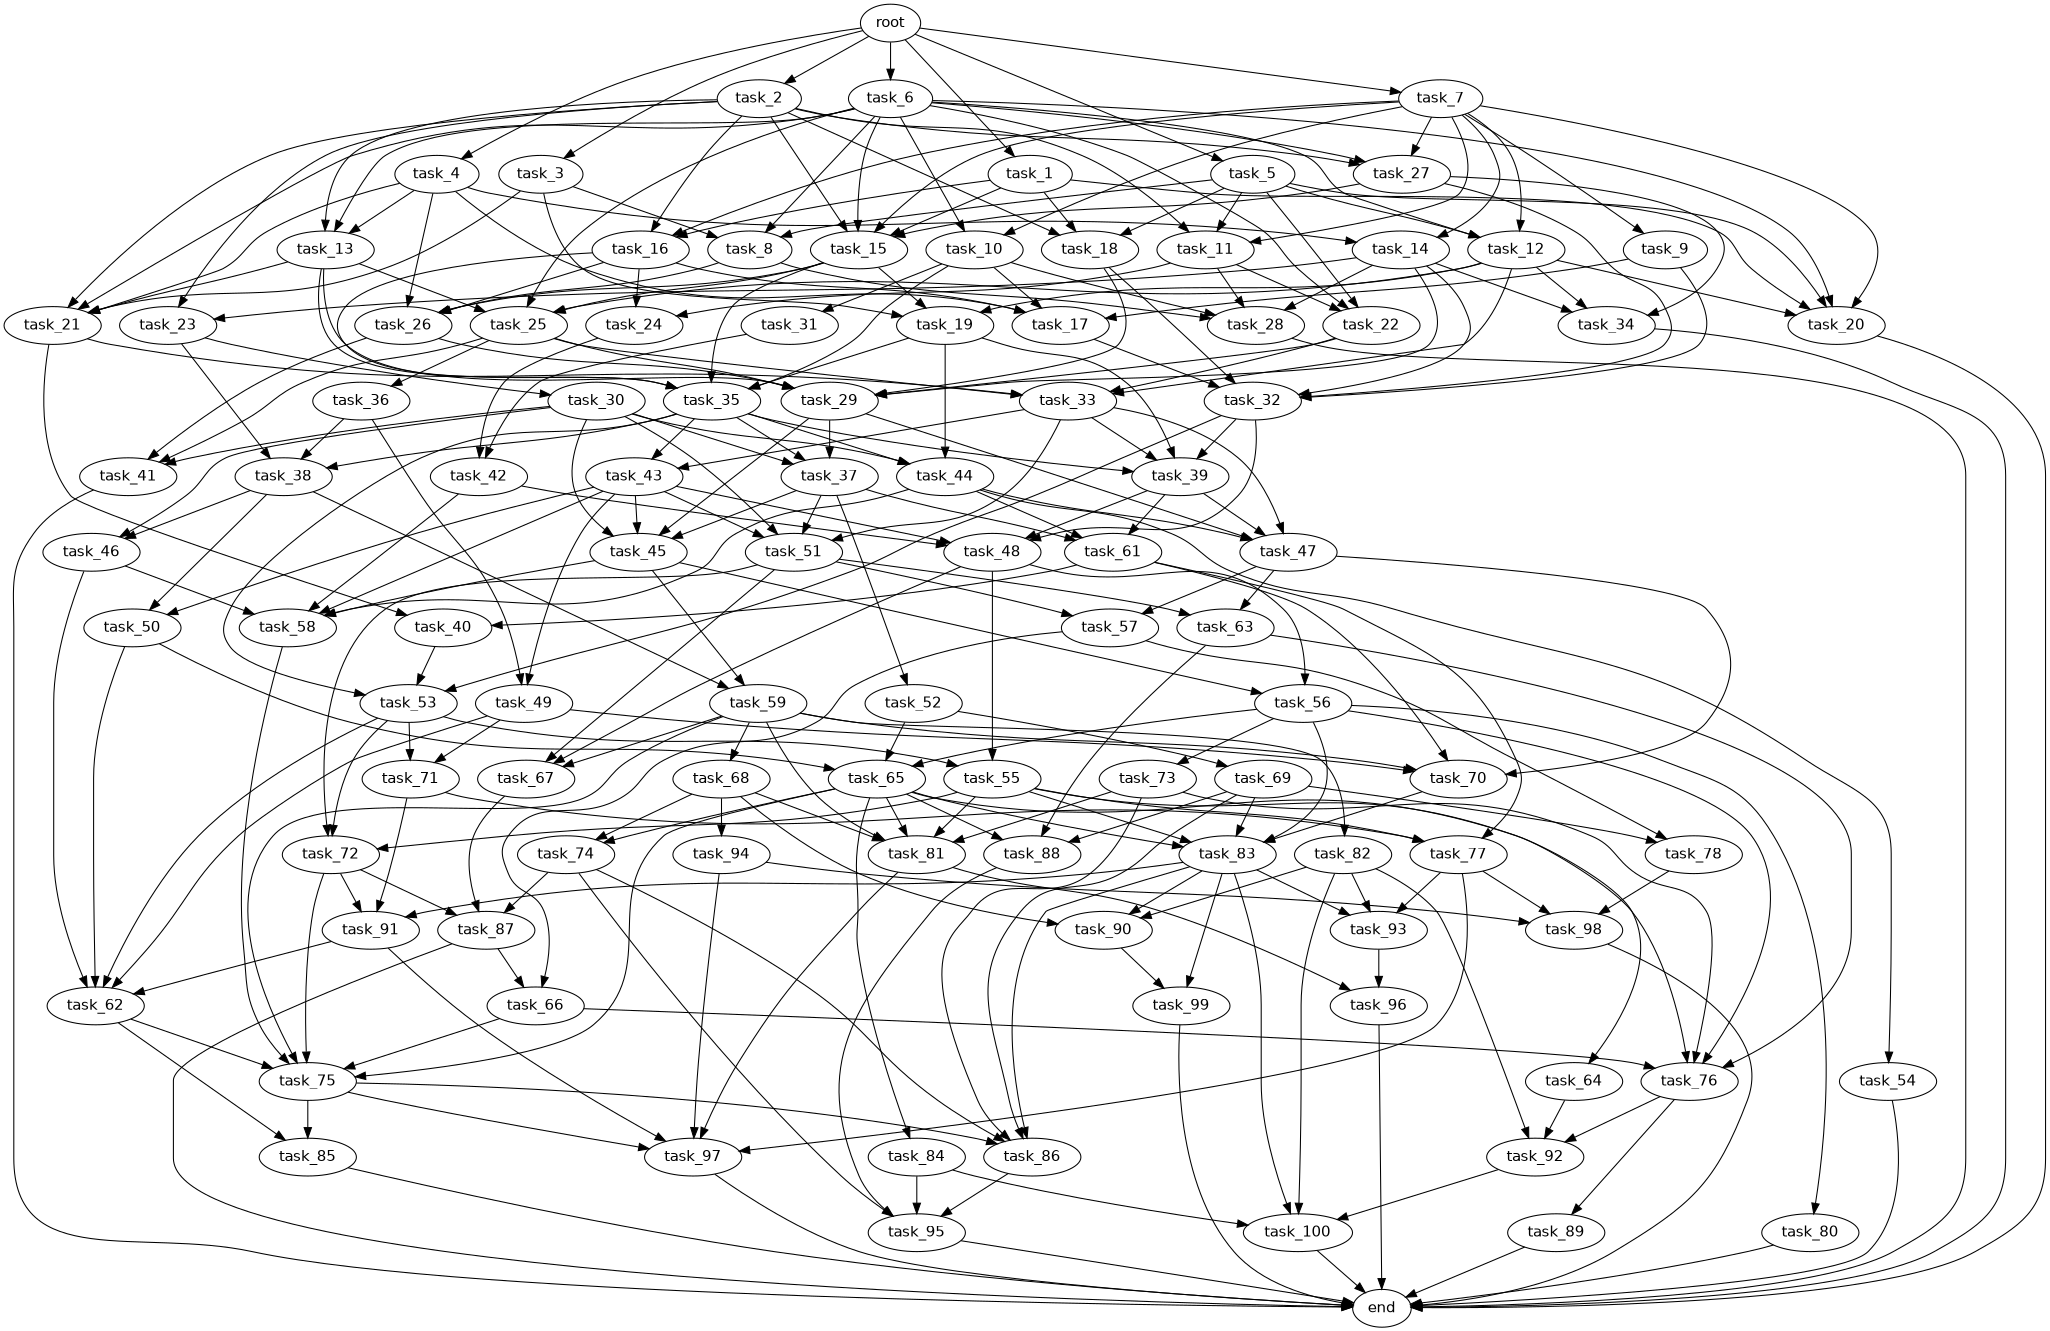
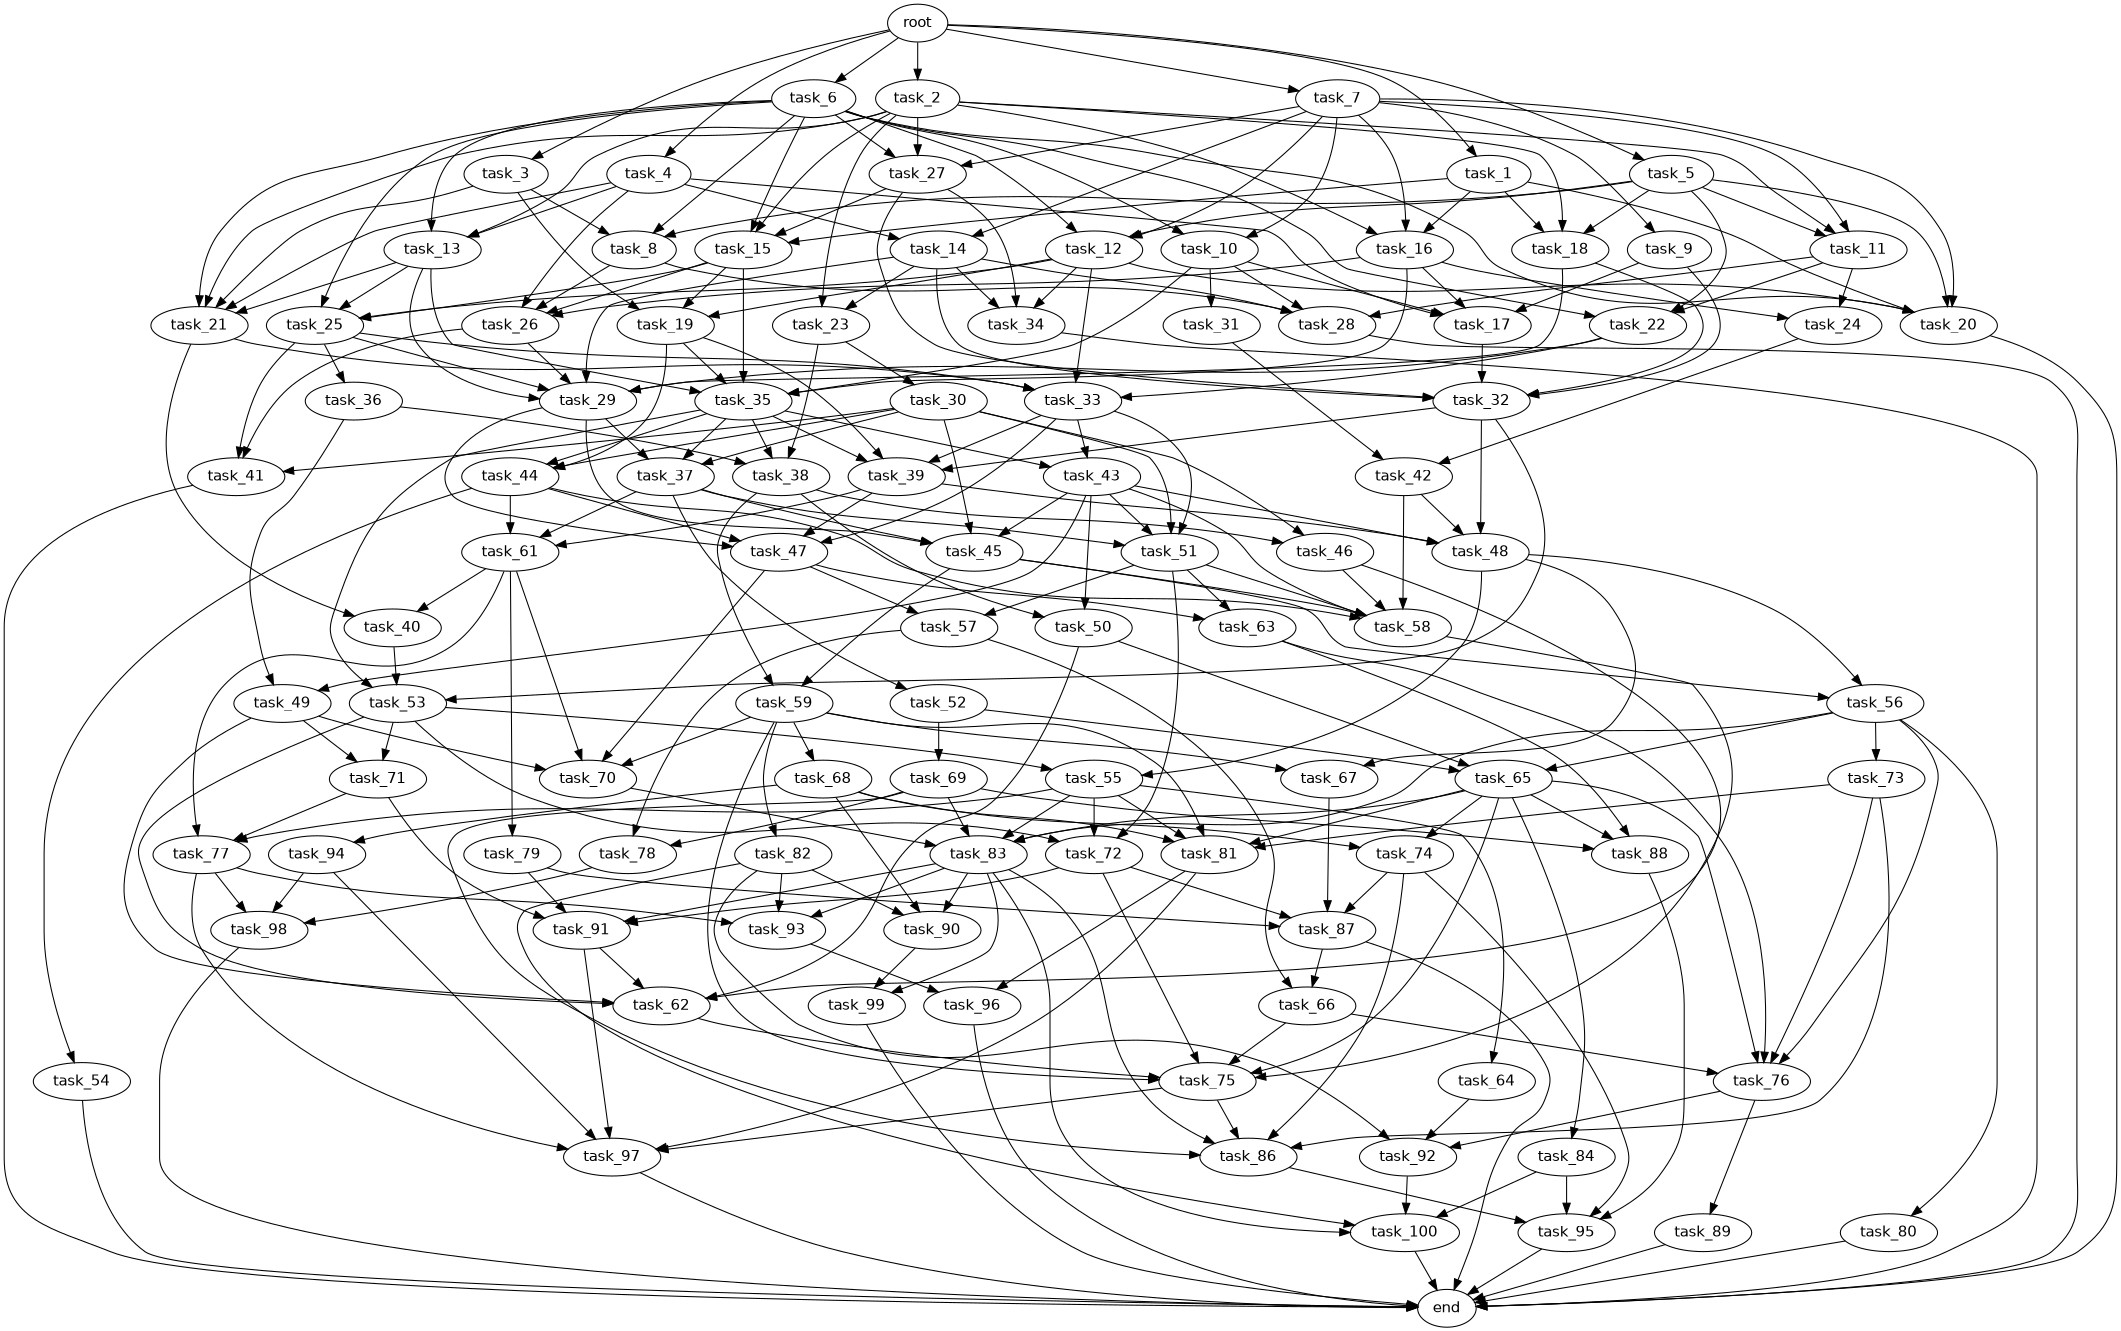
edge "task_7" -> "task_15": removed
edge "task_51" -> "task_67": now "task_51" -> "task_58"
node "task_79": added
node "task_85": removed
